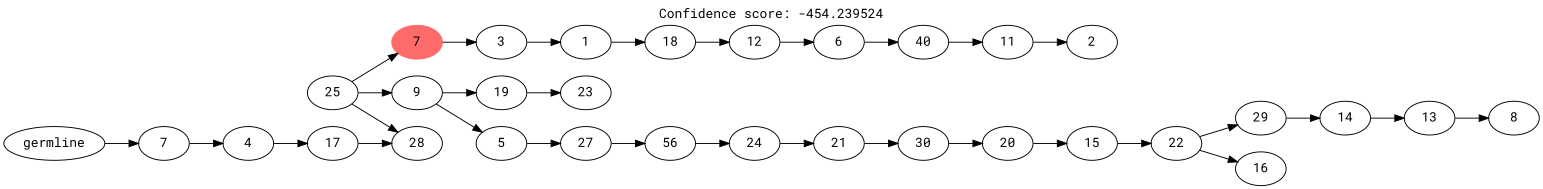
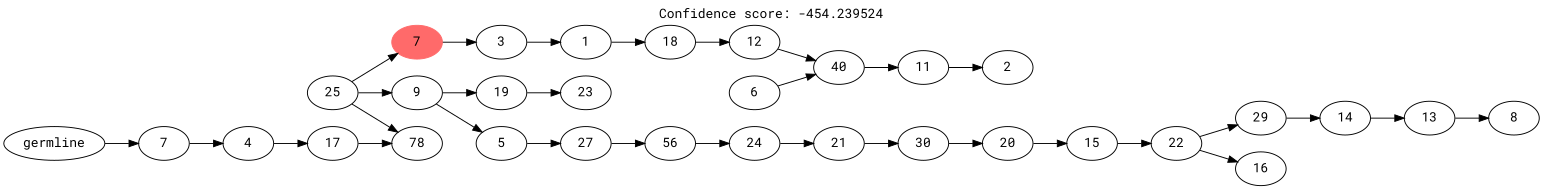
edge "12" -> "6": now "12" -> "40"
node "28": label "28" -> "78"
